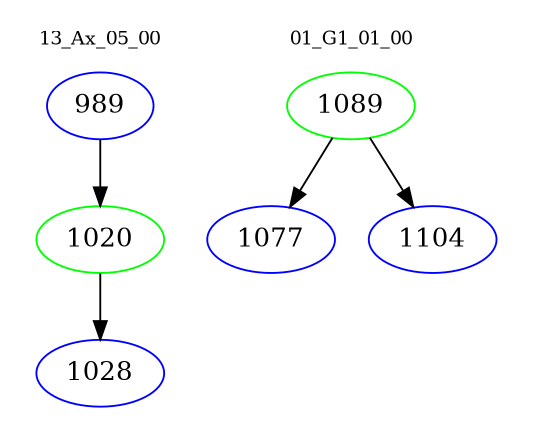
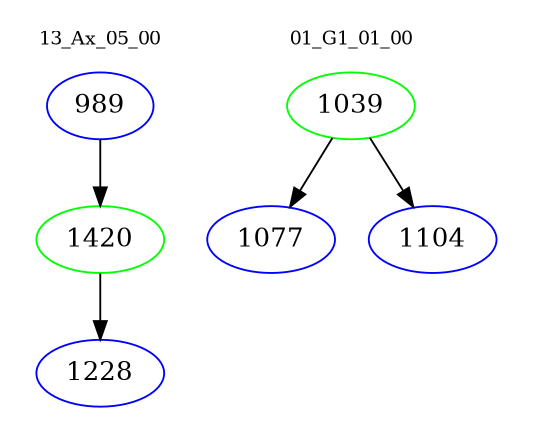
node "1089": label "1089" -> "1039"
node "1020": label "1020" -> "1420"
node "1028": label "1028" -> "1228"
